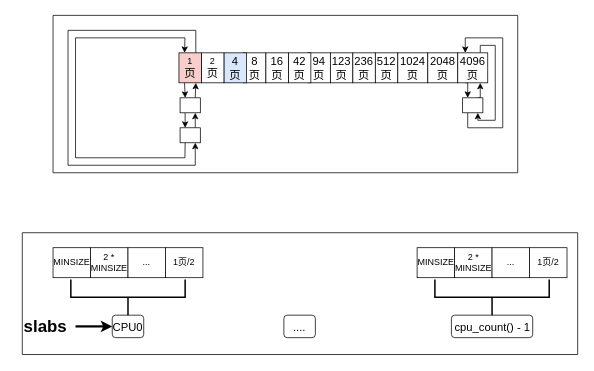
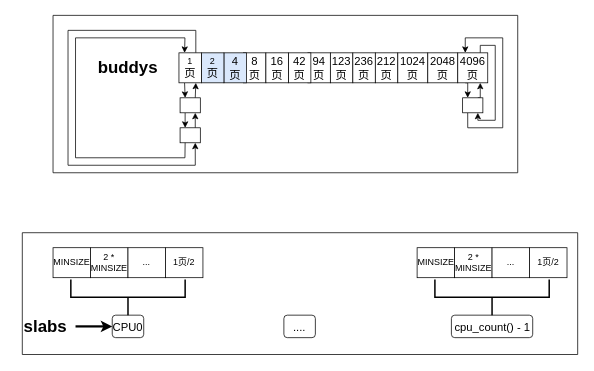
node "buddys": added
node "1 页": fillcolor #f8cecc -> #ffffff
node "2 页": fillcolor #ffffff -> #dae8fc
node "512页": label "512页" -> "212页"
